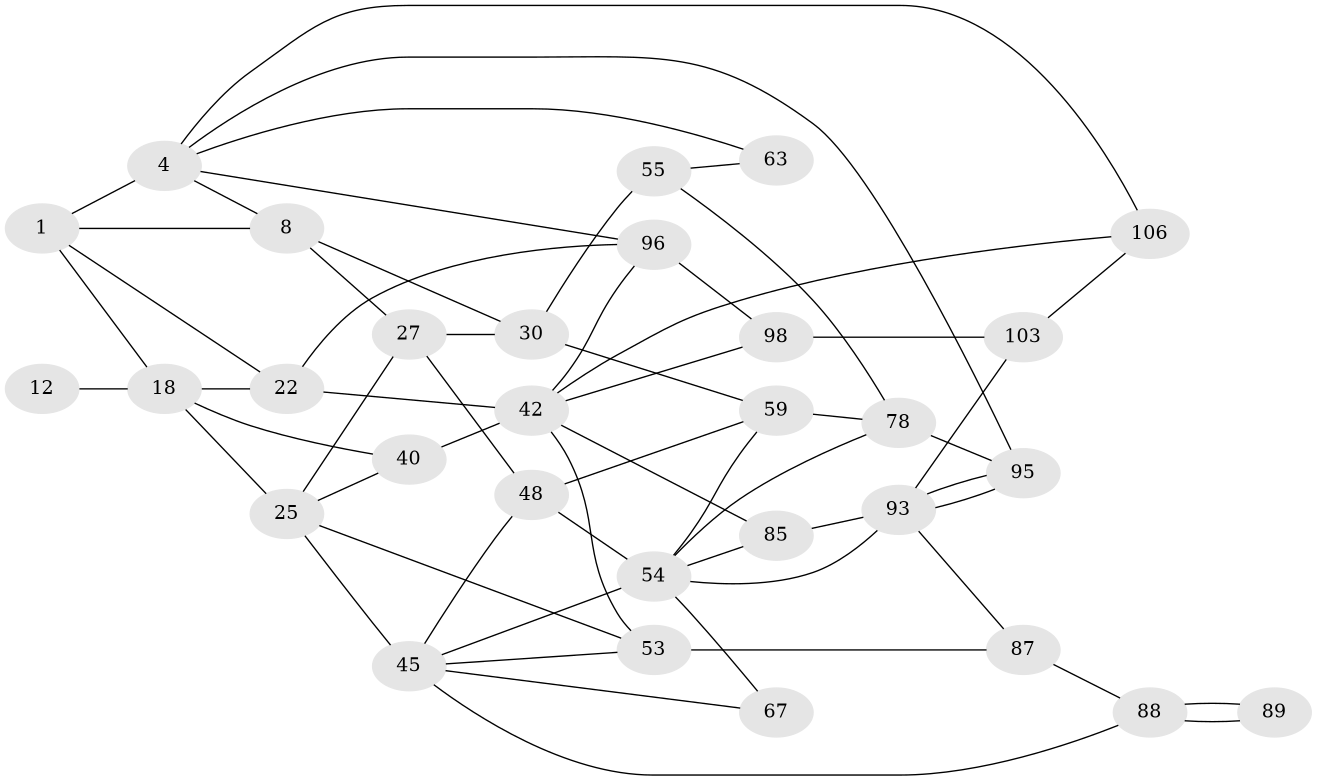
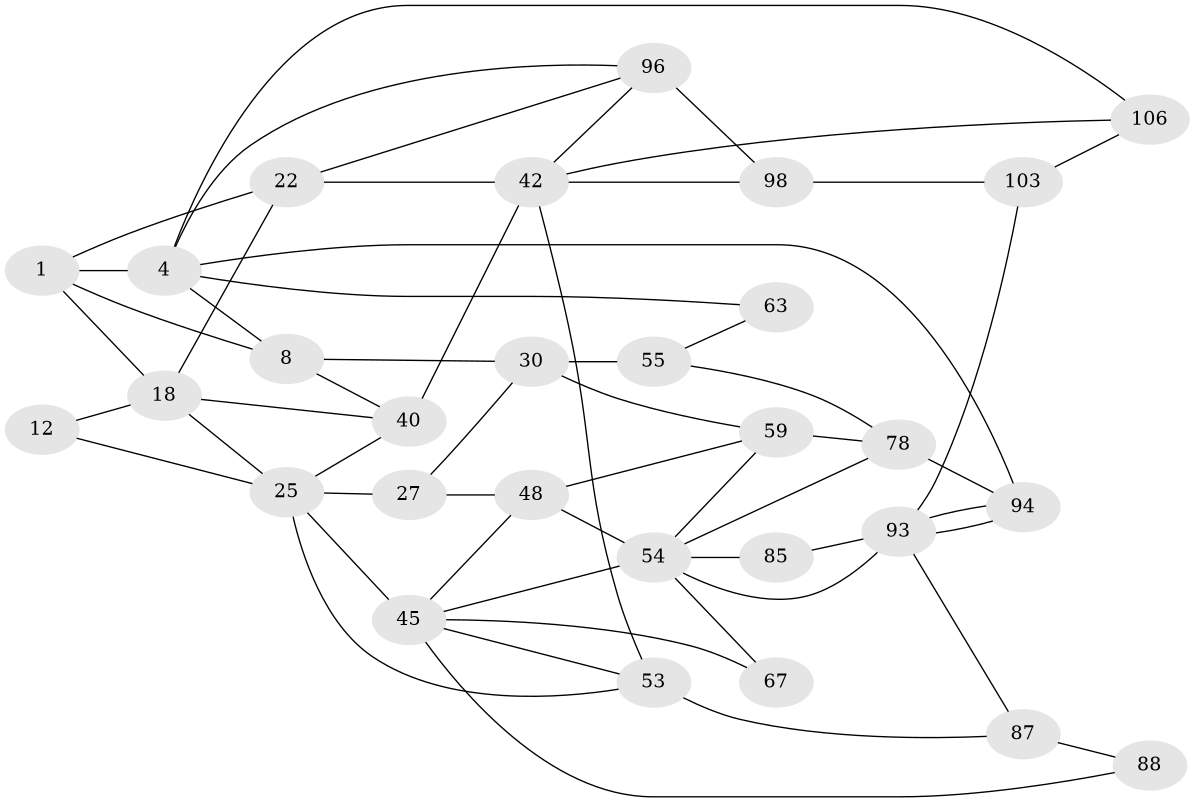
edge "8" -- "27": now "8" -- "40"
edge "12" -- "25": added
edge "42" -- "85": removed
node "95": label "95" -> "94"
node "89": removed
